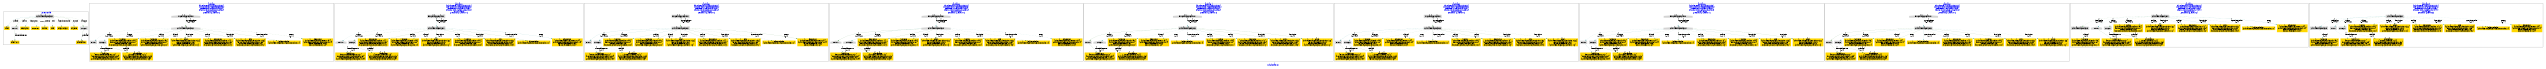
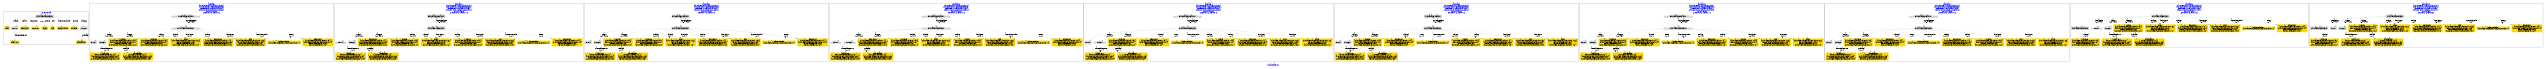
node "Medium": label "Medium" -> "Object"
node "Object Object": label "Object Object" -> "Object Number"
